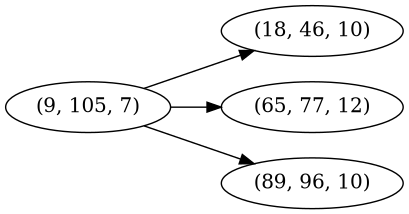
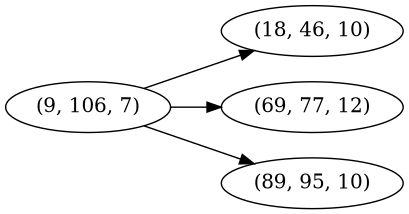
node "(9, 105, 7)": label "(9, 105, 7)" -> "(9, 106, 7)"
node "(65, 77, 12)": label "(65, 77, 12)" -> "(69, 77, 12)"
node "(89, 96, 10)": label "(89, 96, 10)" -> "(89, 95, 10)"
